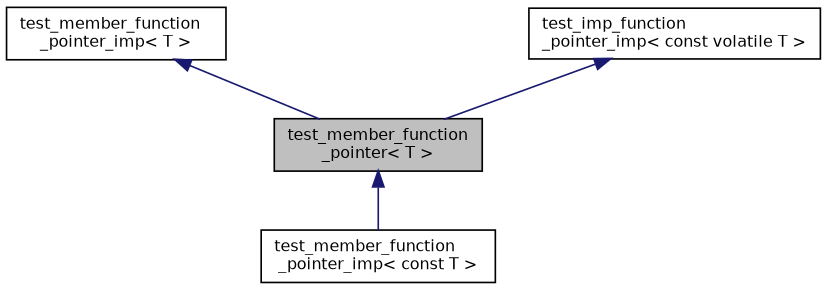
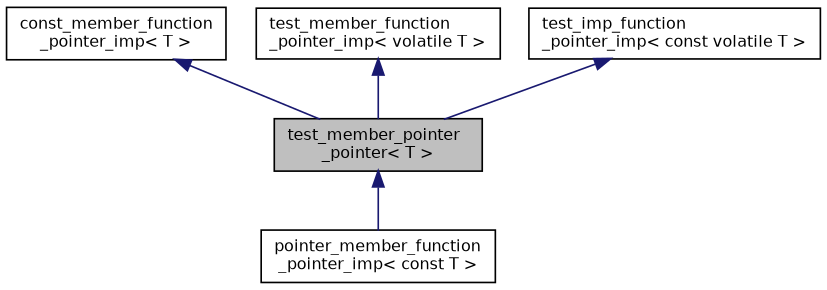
node "test_member_function _pointer_imp< T >": label "test_member_function _pointer_imp< T >" -> "const_member_function _pointer_imp< T >"
node "test_member_function _pointer_imp< volatile T >": added
node "test_member_function _pointer< T >": label "test_member_function _pointer< T >" -> "test_member_pointer _pointer< T >"
node "test_member_function _pointer_imp< const T >": label "test_member_function _pointer_imp< const T >" -> "pointer_member_function _pointer_imp< const T >"
